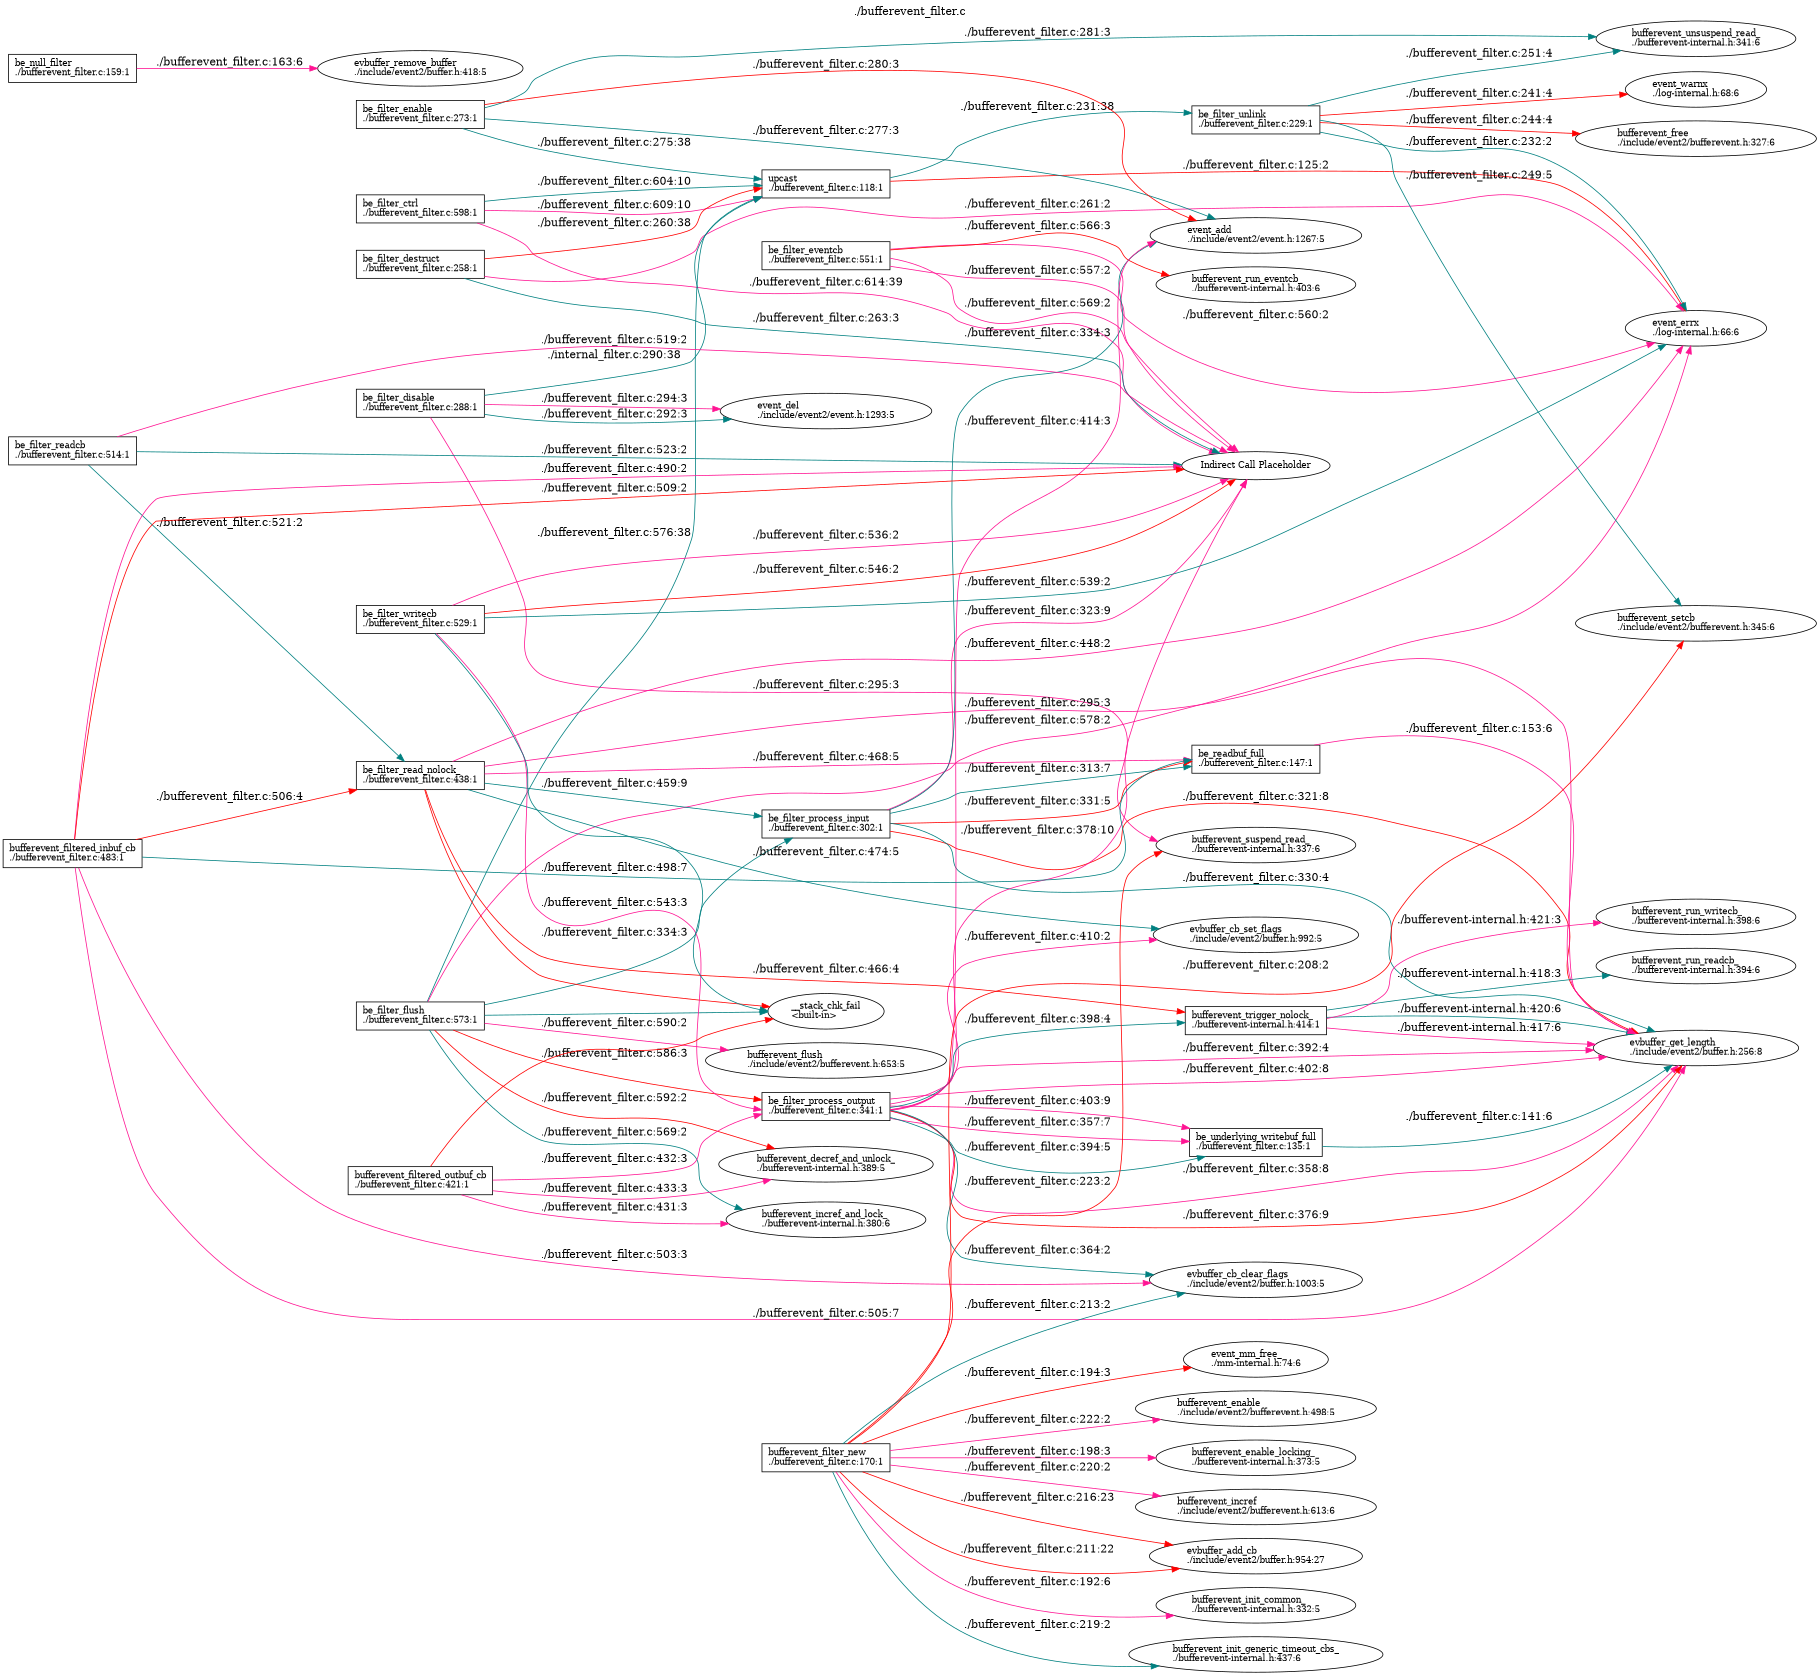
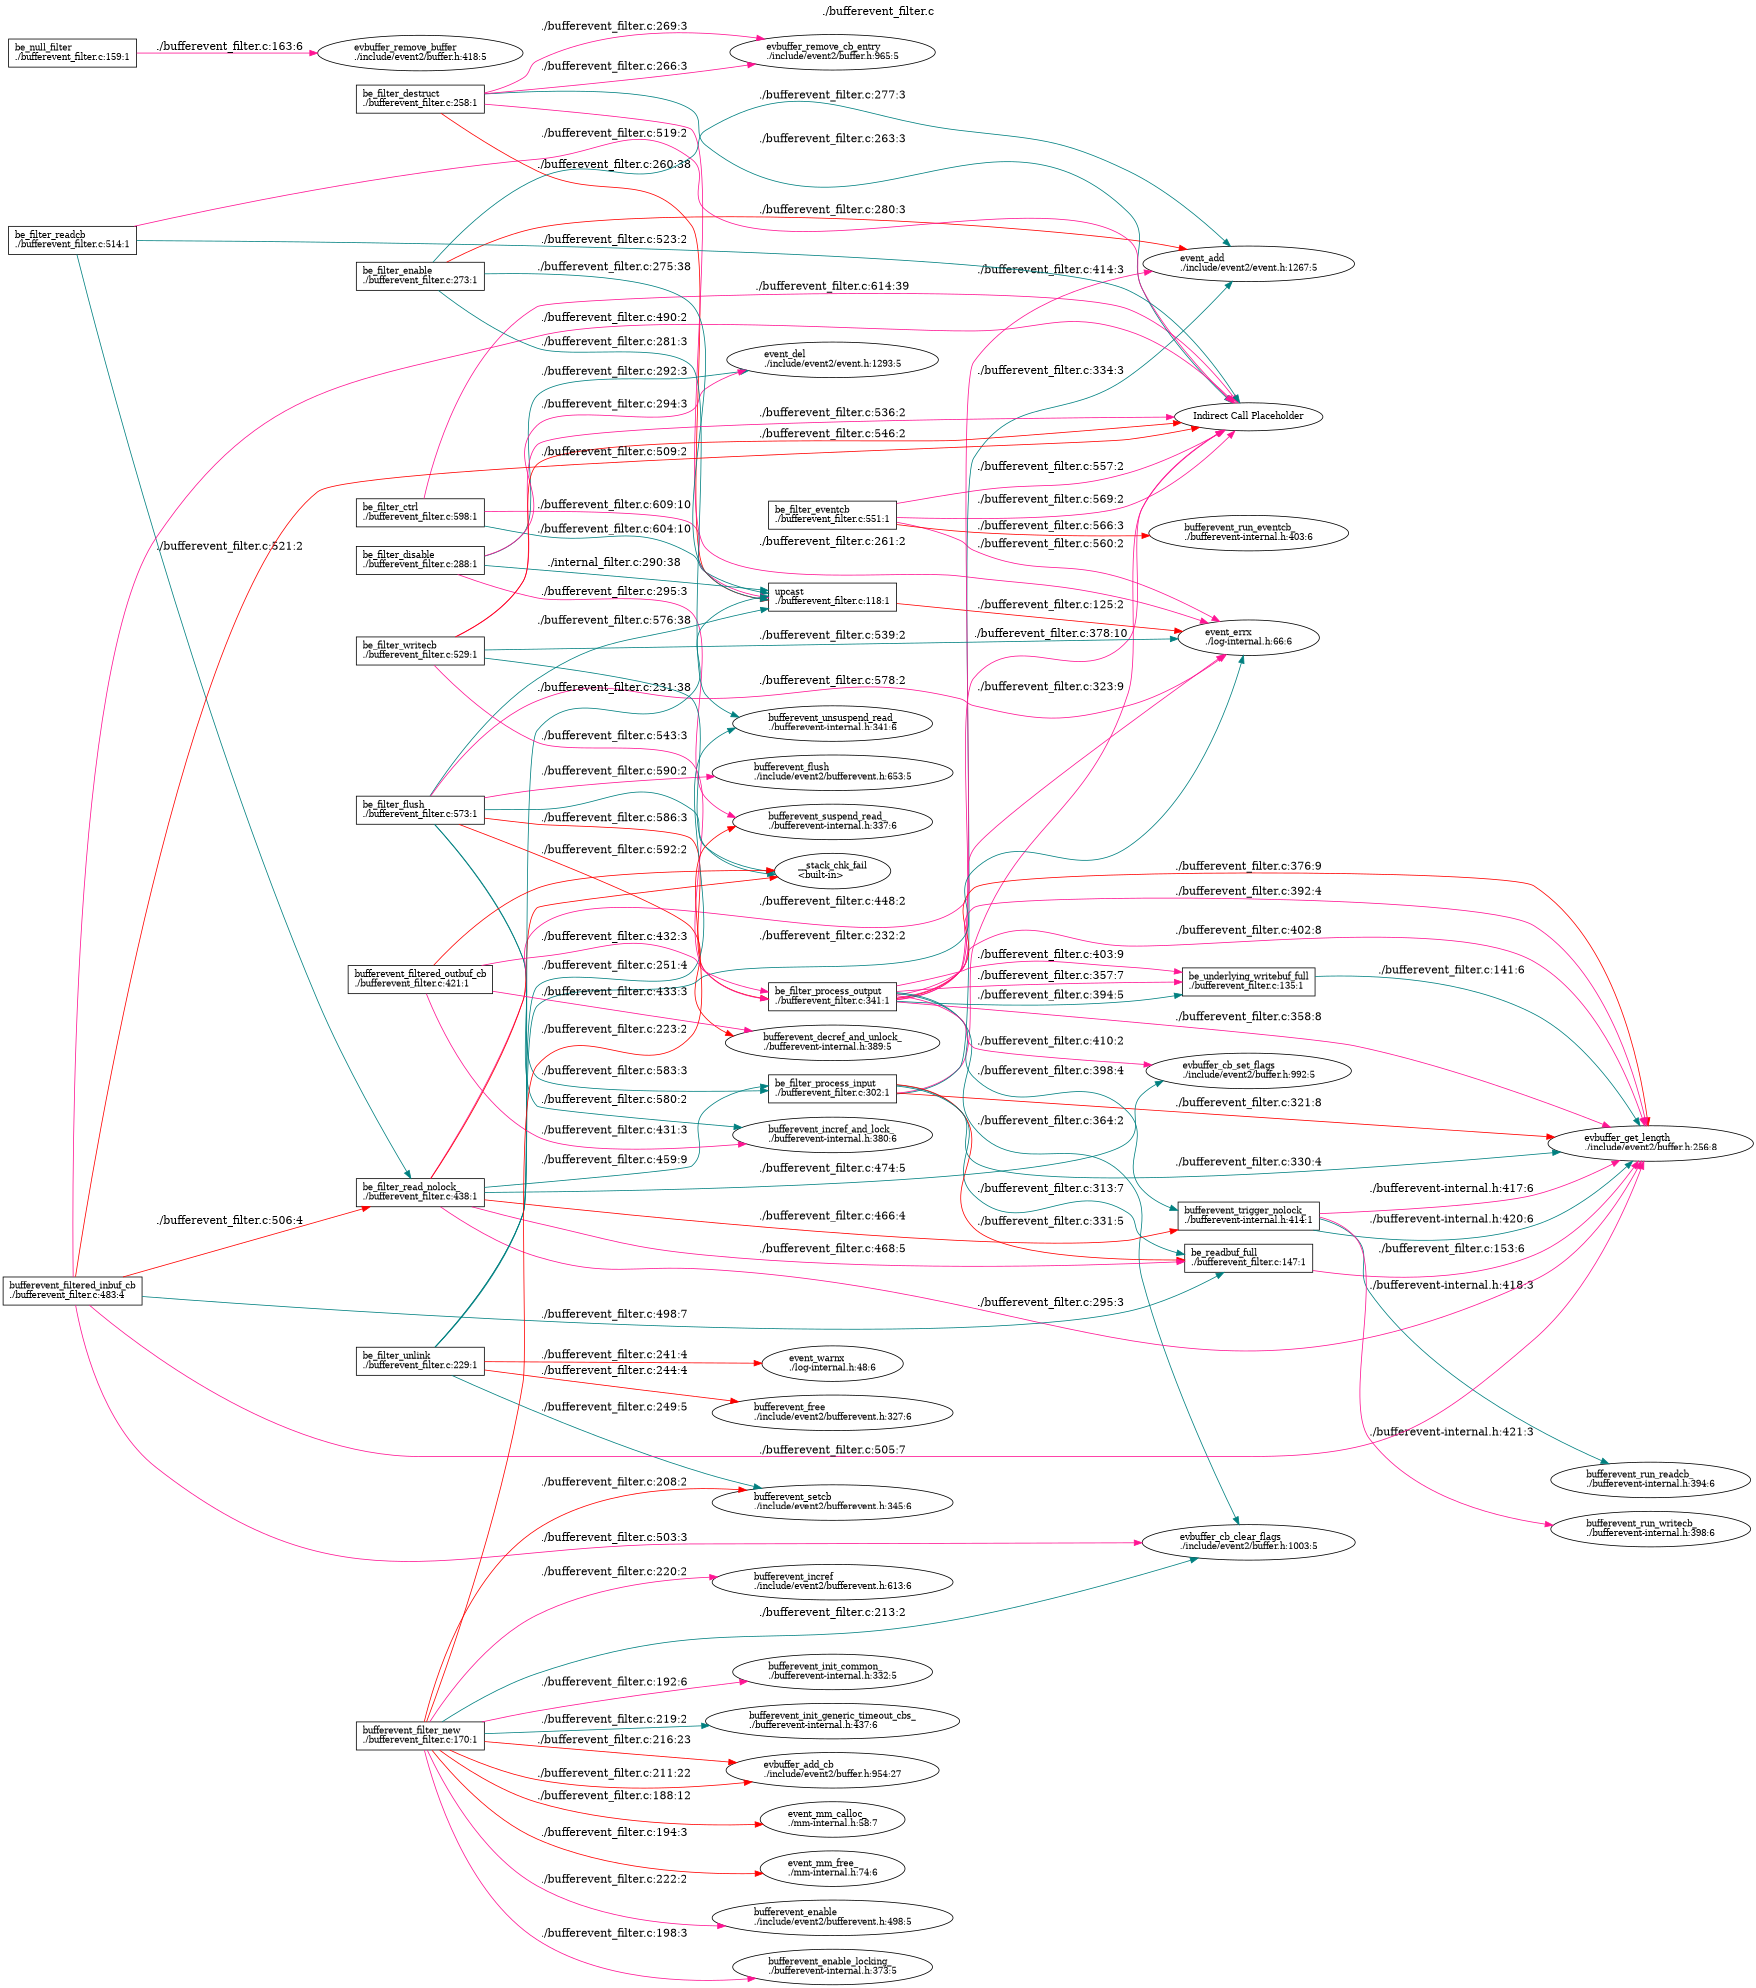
node "evbuffer_remove_cb_entry ./include/event2/buffer.h:965:5": added
node "event_warnx ./log-internal.h:68:6": label "event_warnx ./log-internal.h:68:6" -> "event_warnx ./log-internal.h:48:6"
edge "upcast ./bufferevent_filter.c:118:1" -> "be_filter_unlink ./bufferevent_filter.c:229:1": reversed
node "bufferevent_filtered_inbuf_cb ./bufferevent_filter.c:483:1": label "bufferevent_filtered_inbuf_cb ./bufferevent_filter.c:483:1" -> "bufferevent_filtered_inbuf_cb ./bufferevent_filter.c:483:4"
edge "be_filter_flush ./bufferevent_filter.c:573:1" -> "be_filter_process_input ./bufferevent_filter.c:302:1": label "./bufferevent_filter.c:334:3" -> "./bufferevent_filter.c:583:3"
edge "be_filter_flush ./bufferevent_filter.c:573:1" -> "bufferevent_incref_and_lock_ ./bufferevent-internal.h:380:6": label "./bufferevent_filter.c:569:2" -> "./bufferevent_filter.c:580:2"
node "event_mm_calloc_ ./mm-internal.h:58:7": added
